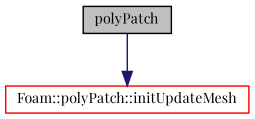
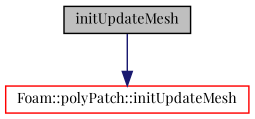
node "polyPatch": label "polyPatch" -> "initUpdateMesh"
